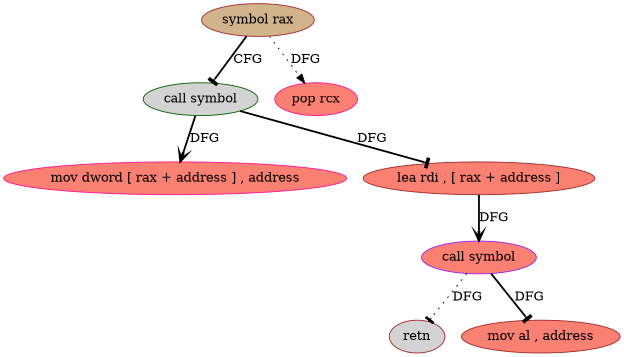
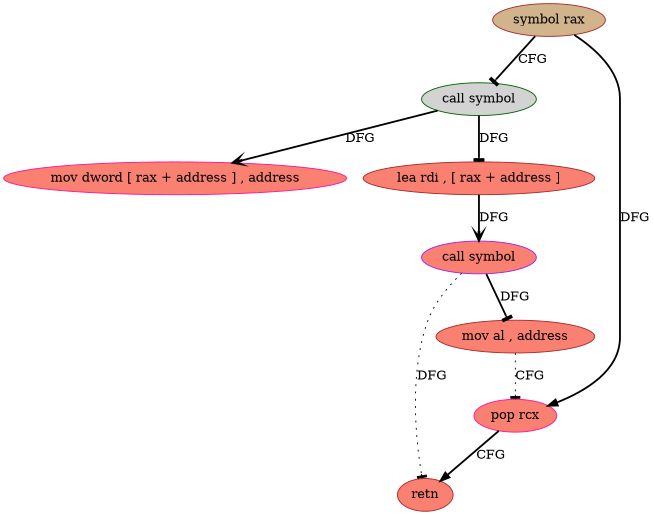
edge "symbol rax" -> "pop rcx": style dotted -> bold
node "retn": fillcolor lightgrey -> salmon
edge "mov al , address" -> "pop rcx": added, label "CFG"
edge "pop rcx" -> "retn": added, label "CFG"
